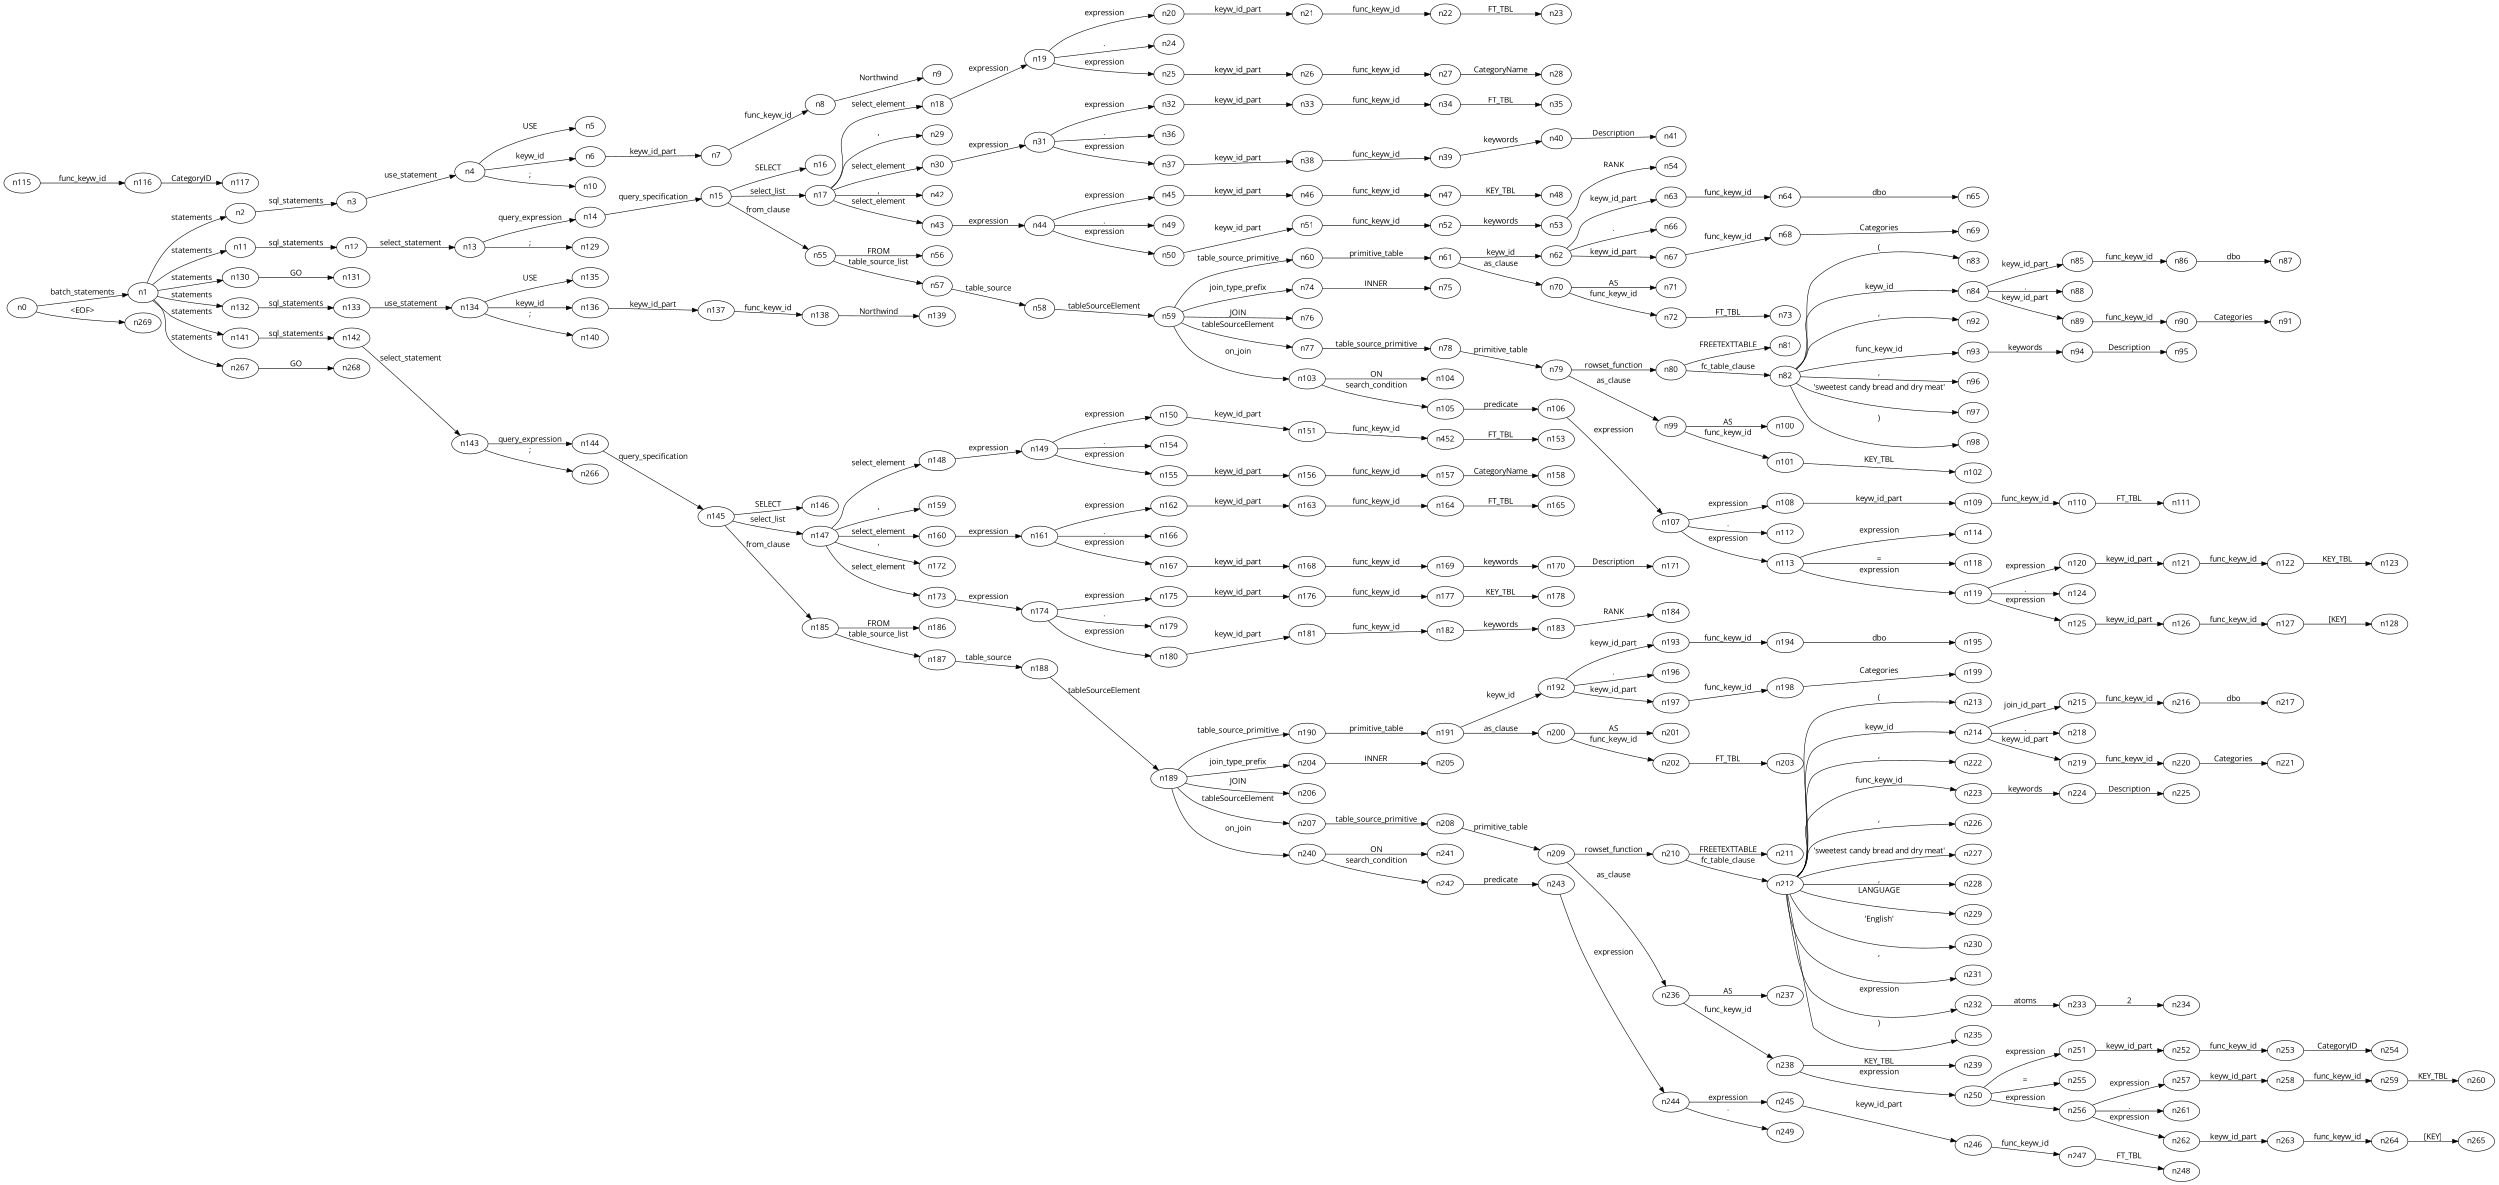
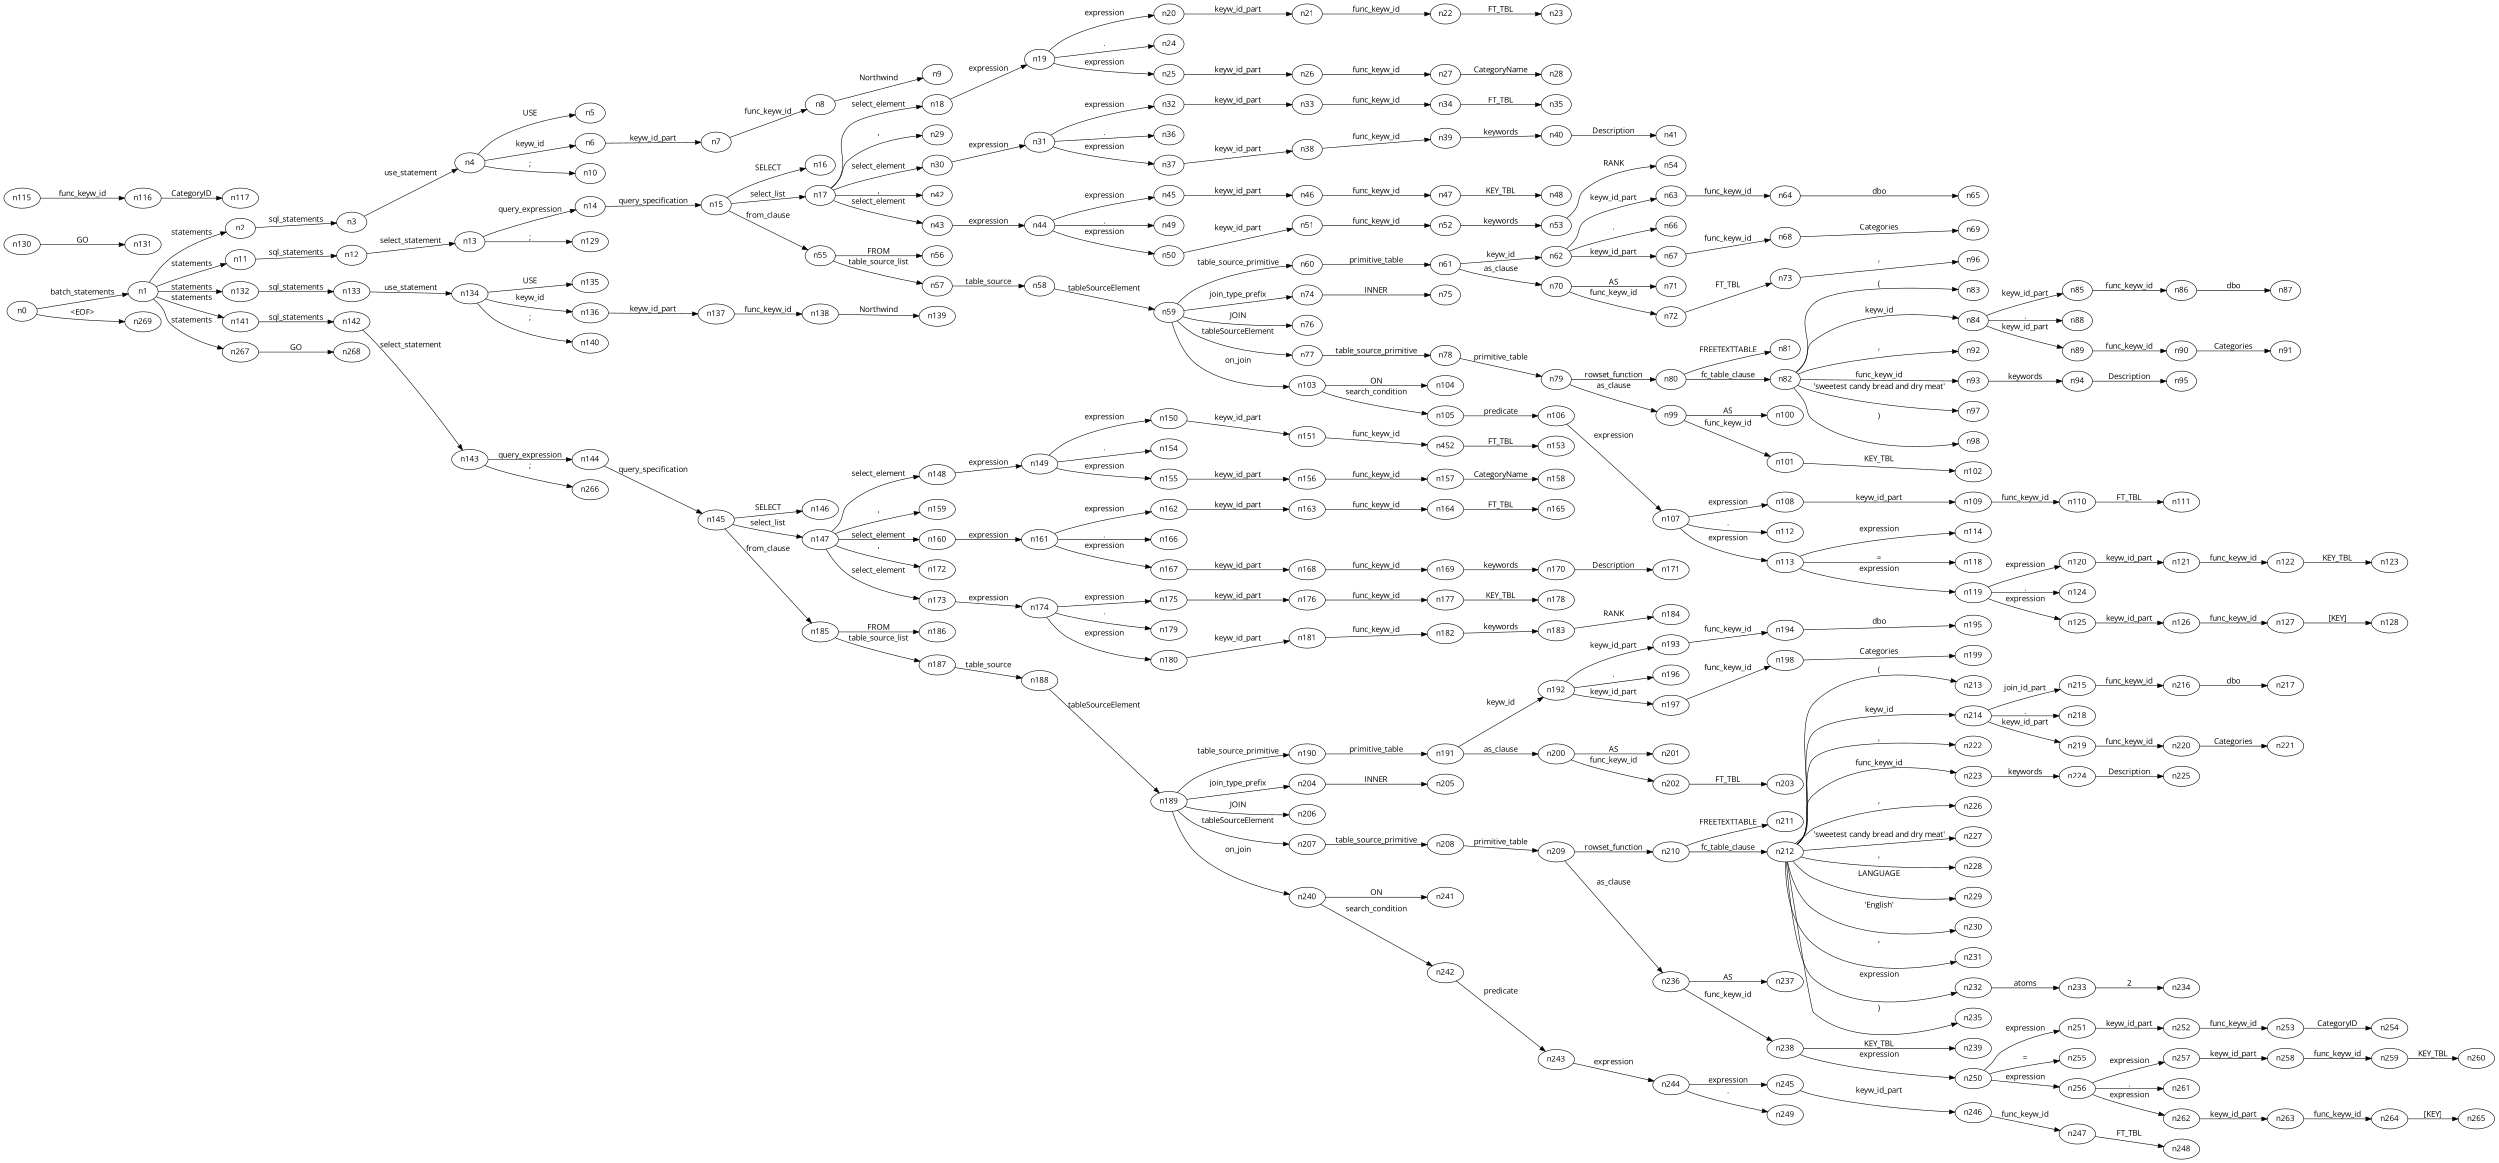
edge "n1" -> "n130": removed, label "statements"
edge "n82" -> "n96": now "n73" -> "n96"
